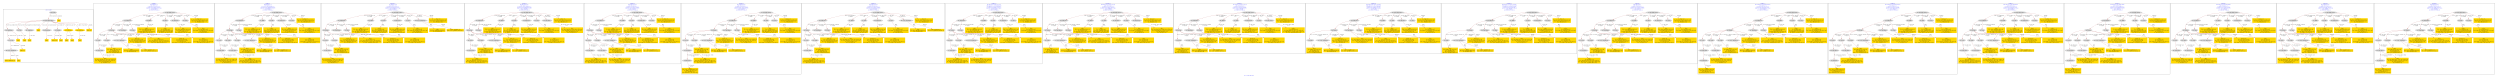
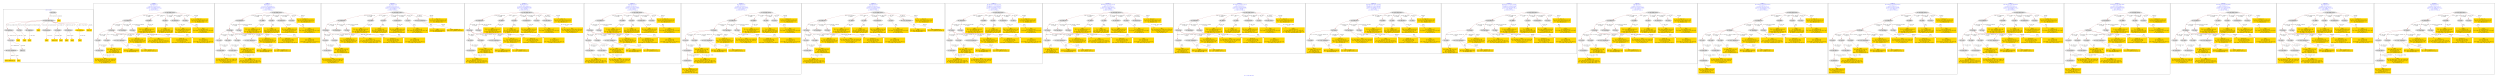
node "E78_Collection1": fillcolor gold -> lightgray
node "auther_uri": fillcolor gold -> lightgray
